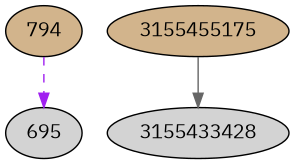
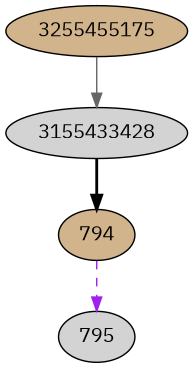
node "3155455175": label "3155455175" -> "3255455175"
node "695": label "695" -> "795"
edge "3155433428" -> "794": added
